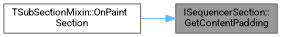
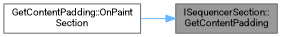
node "TSubSectionMixin::OnPaint Section": label "TSubSectionMixin::OnPaint Section" -> "GetContentPadding::OnPaint Section"
